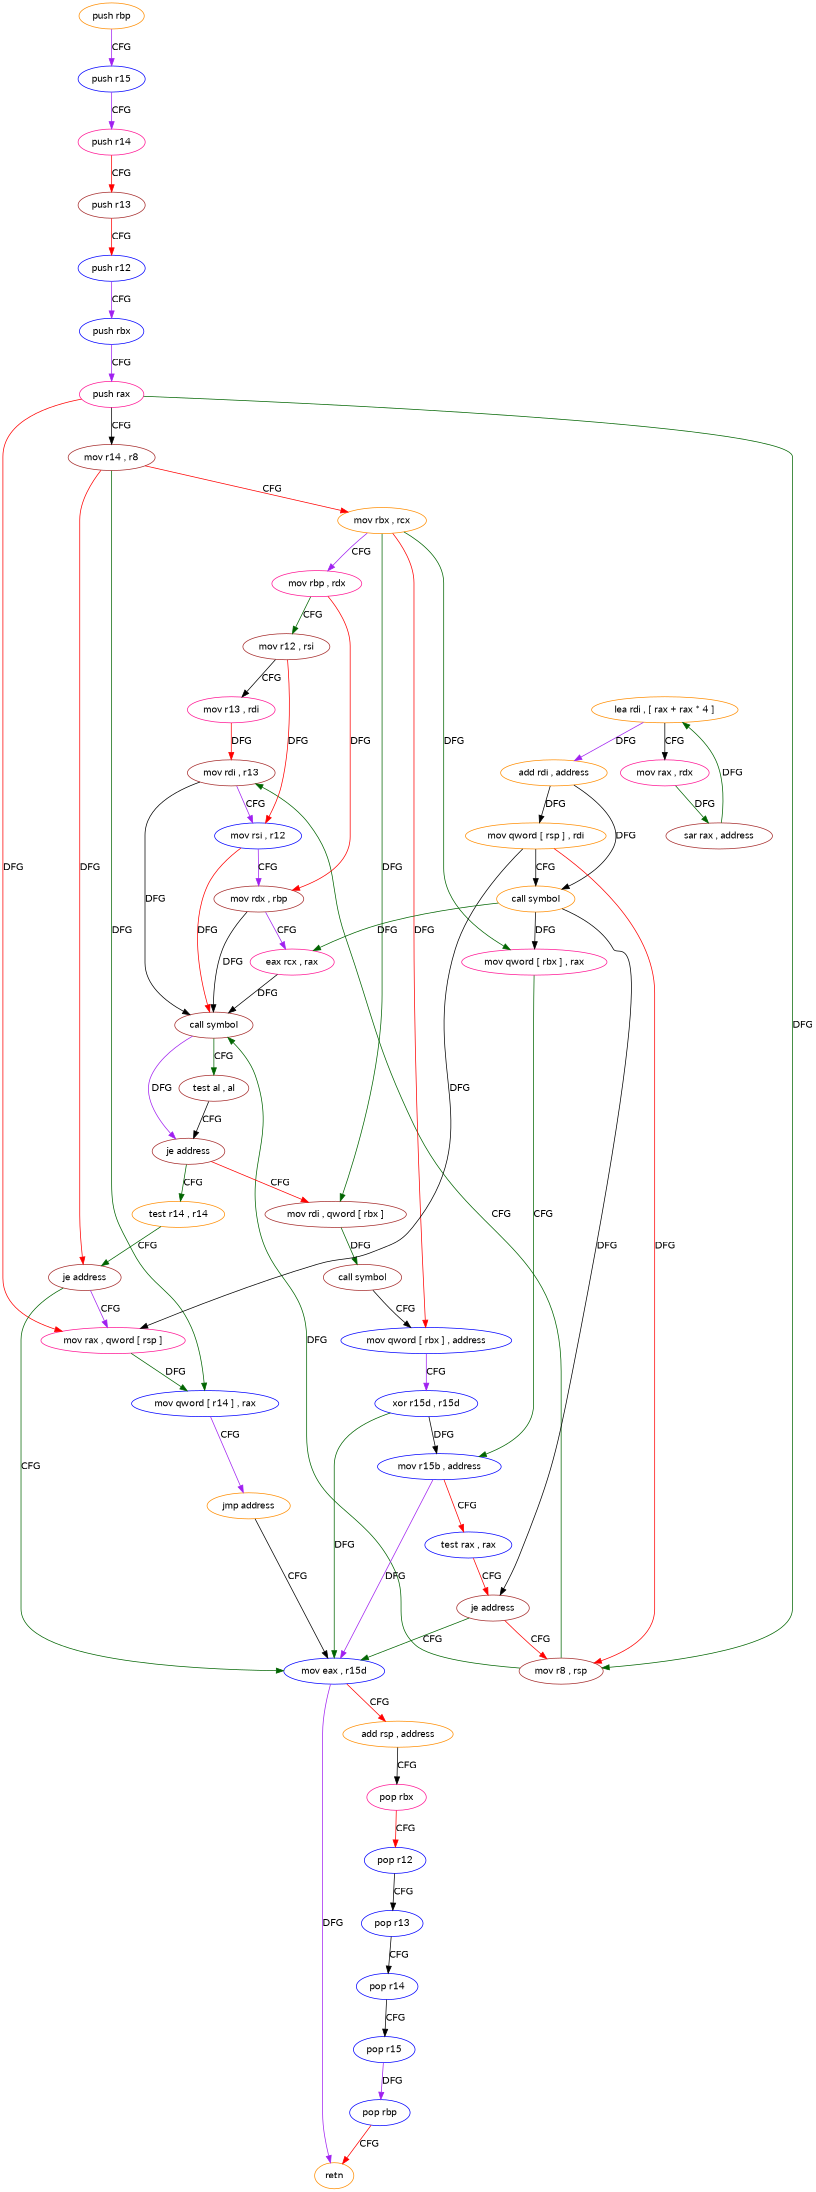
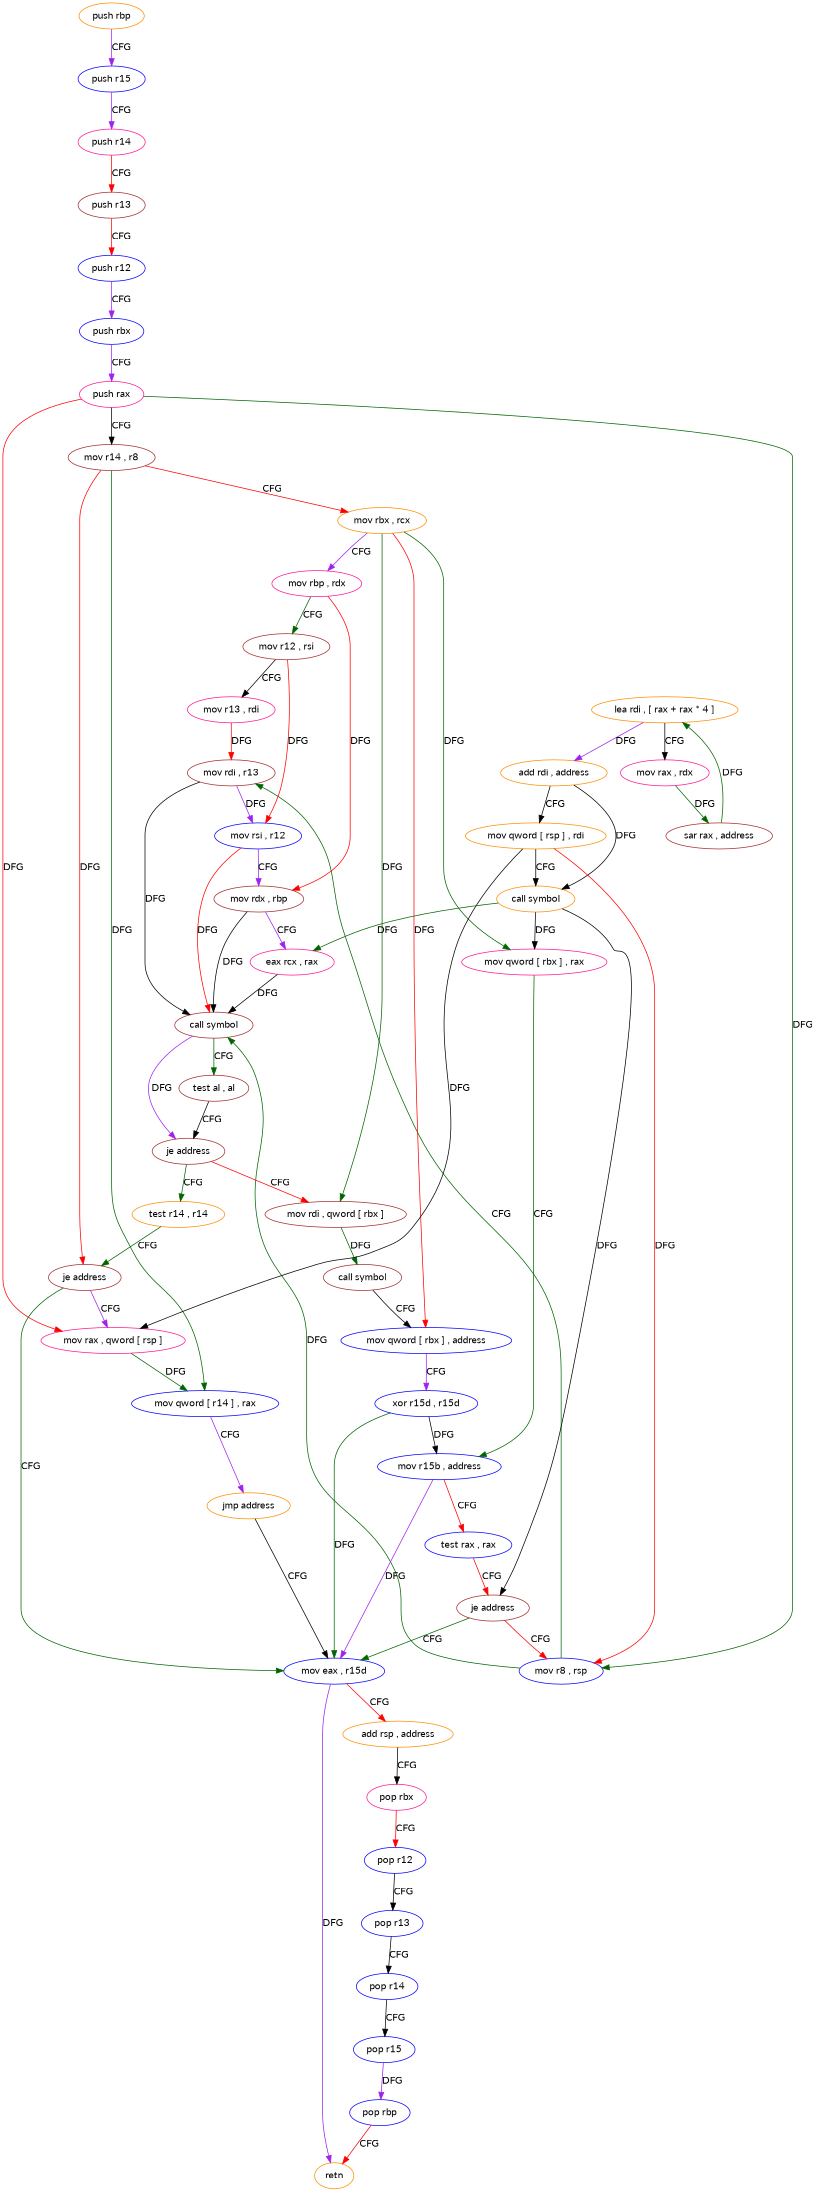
edge "mov rdi , r13" -> "mov rsi , r12": label "CFG" -> "DFG"
edge "add rdi , address" -> "mov qword [ rsp ] , rdi": label "DFG" -> "CFG"
node "mov r8 , rsp": color brown -> blue
